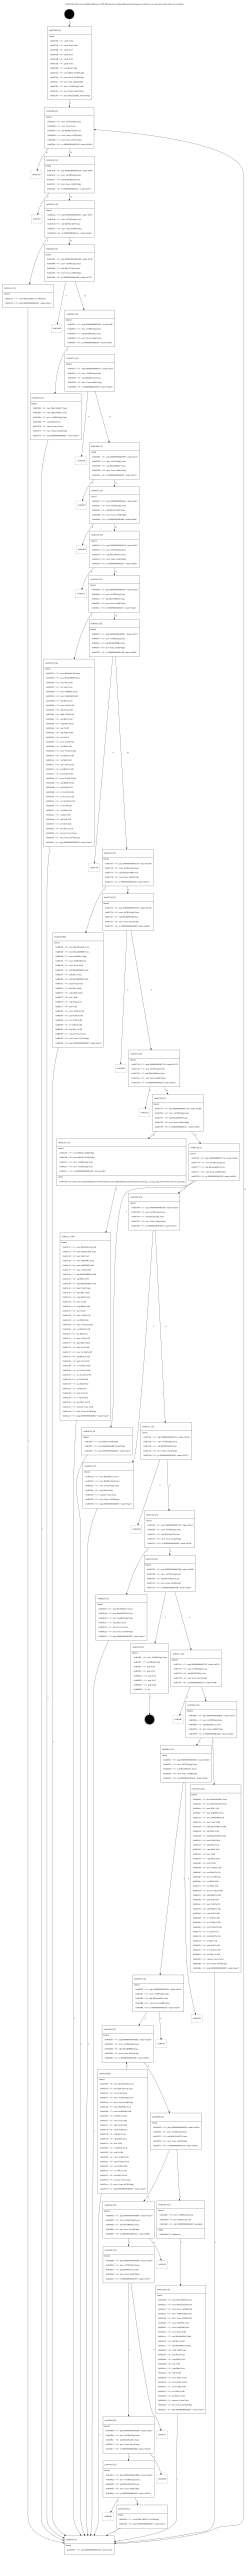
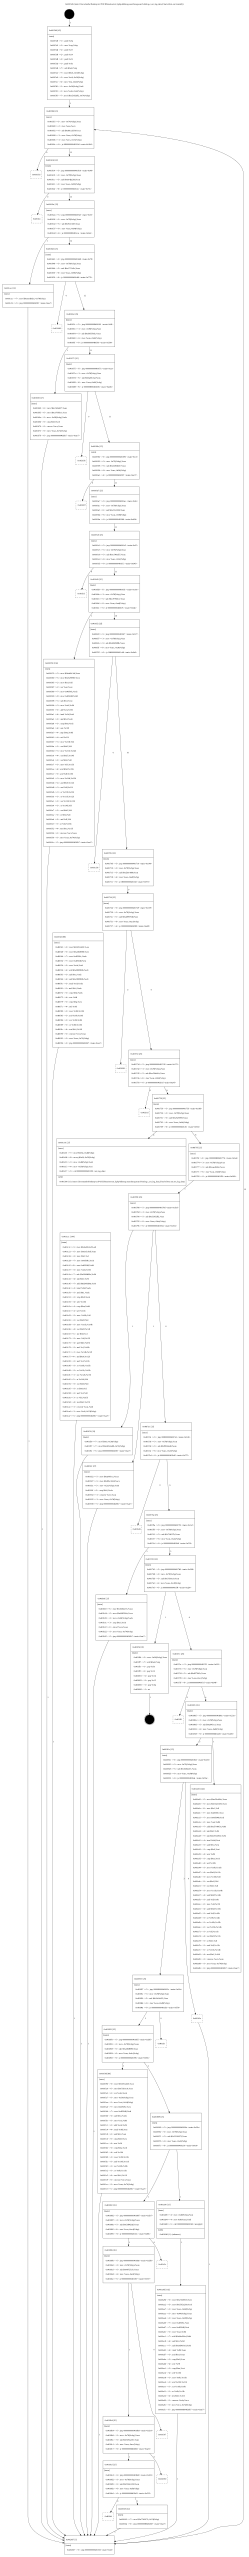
edge "0x40165c [25]" -> "0x401675 [25]": added, label "11"
node "0x4019f4": removed
edge "0x40170b [25]" -> "0x401f43 [88]": removed, label "1"
edge "0x401c01 [27]" -> "0x401c1c [144]": removed, label "1"
edge "0x40176f [25]" -> "0x401f30 [19]": now "0x401788 [25]" -> "0x401f30 [19]"
edge "0x401f9b [89]" -> "0x401850 [25]": reversed
edge "0x401a00 [144]" -> "0x4020b7 [5]": now "0x401b2a" -> "0x4020b7 [5]"
